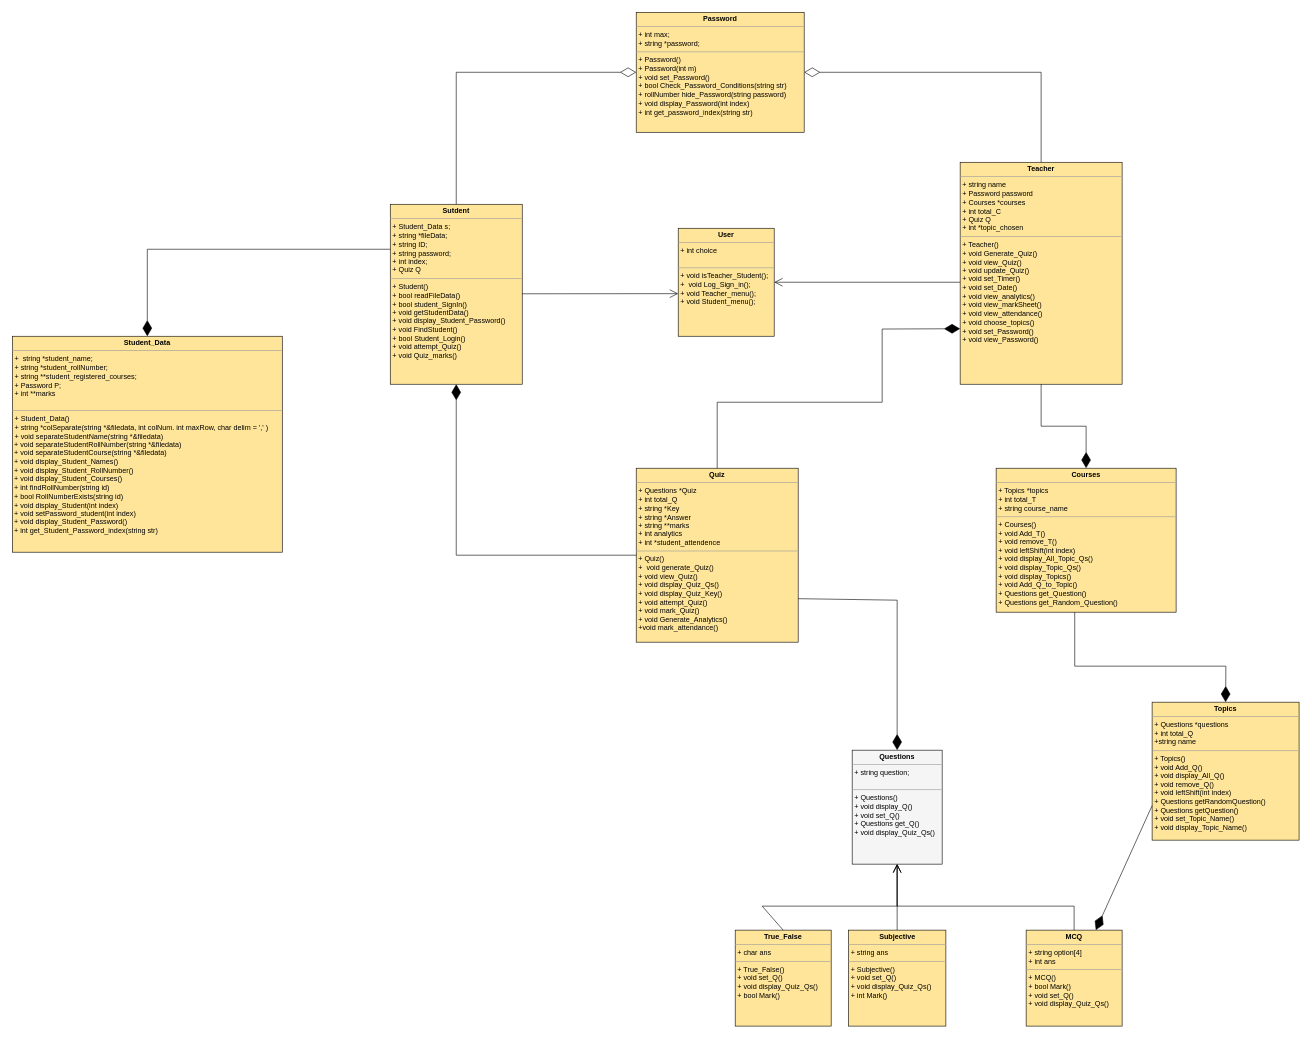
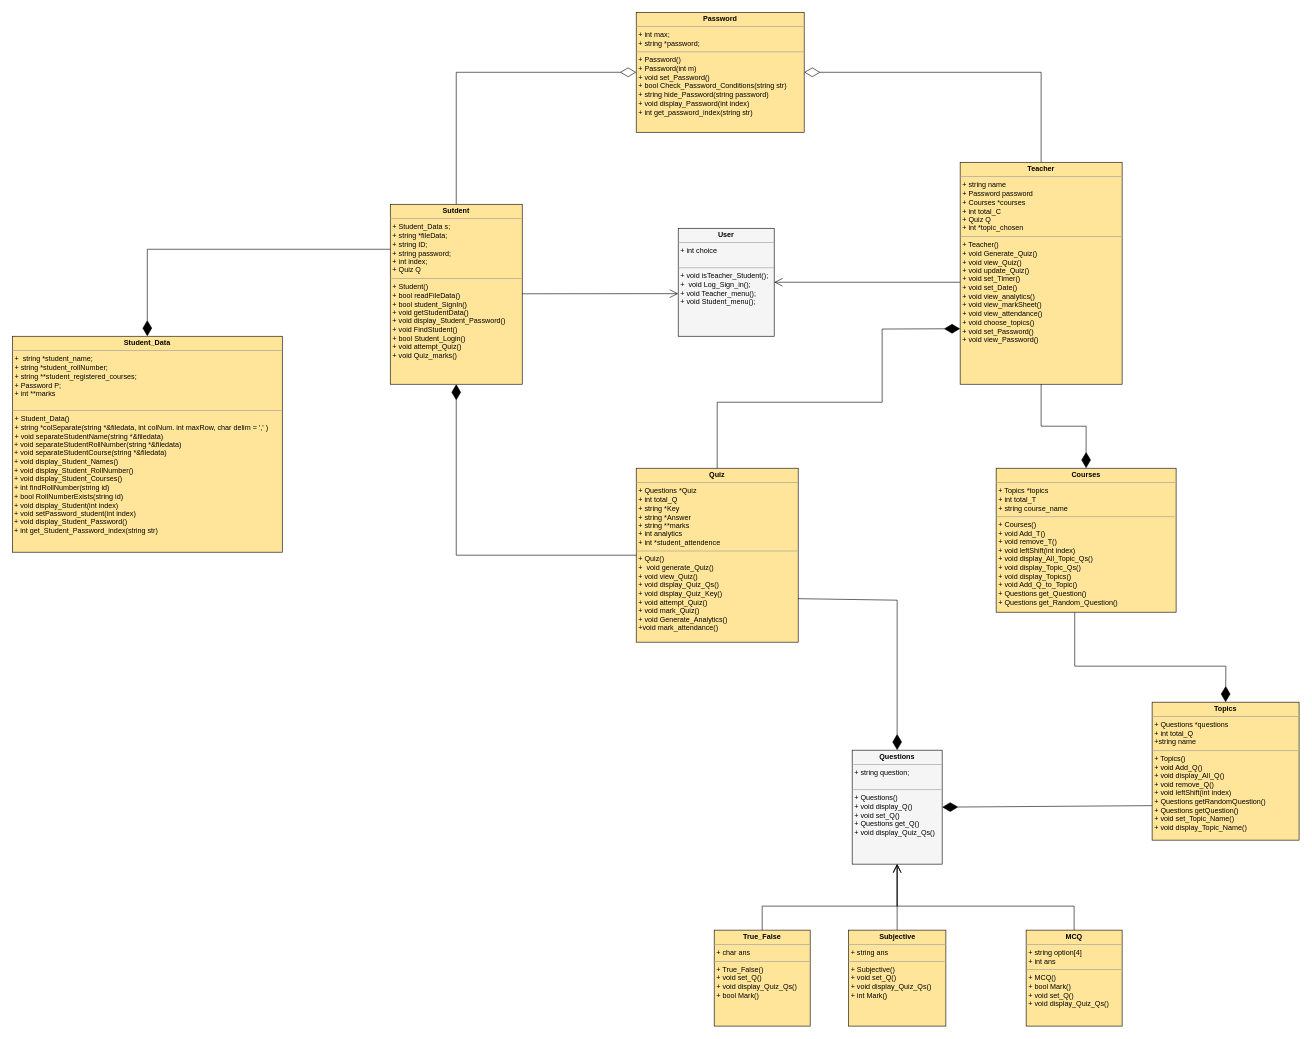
node "Password + int max; + string *password; + Password() + Password(int m) + void set_Password() + bool Check_Password_Conditions(string str) + rollNumber hide_Password(string password) + void display_Password(int index) + int get_password_index(string str)": label "Password + int max; + string *password; + Password() + Password(int m) + void set_Password() + bool Check_Password_Conditions(string str) + rollNumber hide_Password(string password) + void display_Password(int index) + int get_password_index(string str)" -> "Password + int max; + string *password; + Password() + Password(int m) + void set_Password() + bool Check_Password_Conditions(string str) + string hide_Password(string password) + void display_Password(int index) + int get_password_index(string str)"
node "User + int choice + void isTeacher_Student(); + void Log_Sign_in(); + void Teacher_menu(); + void Student_menu();": fillcolor #ffe599 -> #f5f5f5
edge "Topics + Questions *questions + int total_Q +string name + Topics() + void Add_Q() + void display_All_Q() + void remove_Q() + void leftShift(int index) + Questions getRandomQuestion() + Questions getQuestion() + void set_Topic_Name() + void display_Topic_Name()" -> "MCQ + string option[4] + int ans + MCQ() + bool Mark() + void set_Q() + void display_Quiz_Qs()": now "Topics + Questions *questions + int total_Q +string name + Topics() + void Add_Q() + void display_All_Q() + void remove_Q() + void leftShift(int index) + Questions getRandomQuestion() + Questions getQuestion() + void set_Topic_Name() + void display_Topic_Name()" -> "Questions + string question; + Questions() + void display_Q() + void set_Q() + Questions get_Q() + void display_Quiz_Qs()"
node "True_False + char ans + True_False() + void set_Q() + void display_Quiz_Qs() + bool Mark()": moved (783, 978) -> (762, 978)
